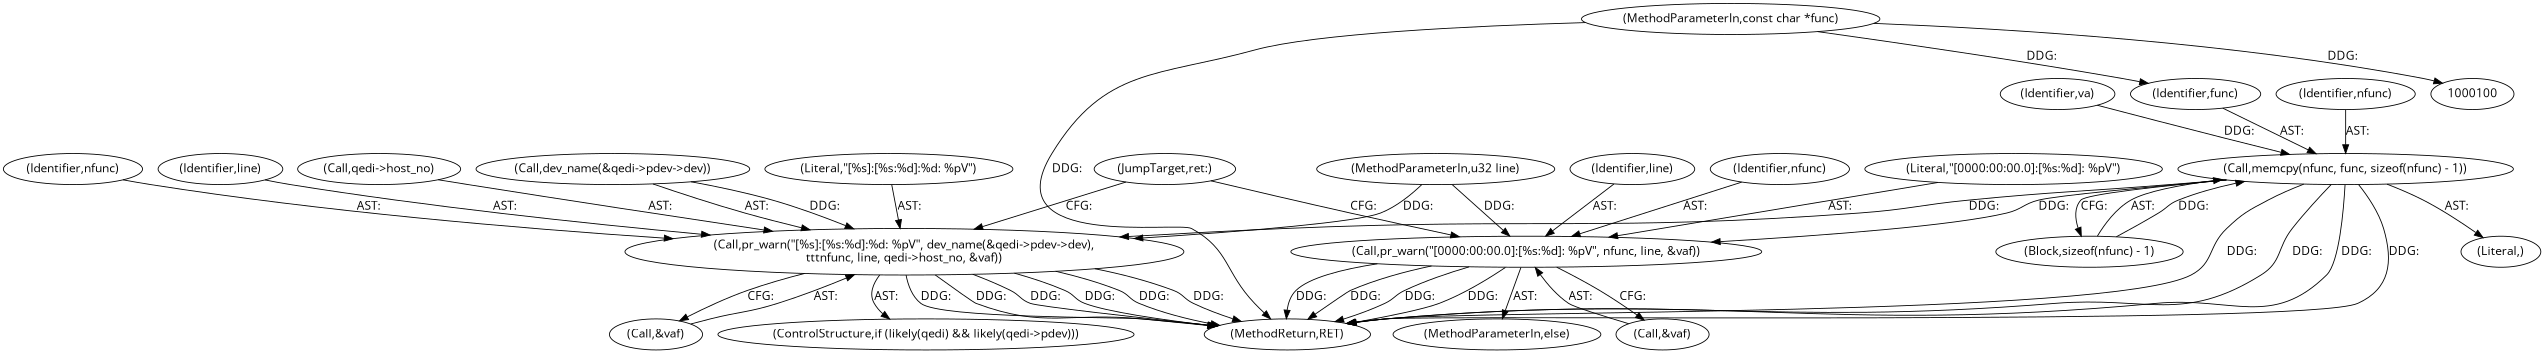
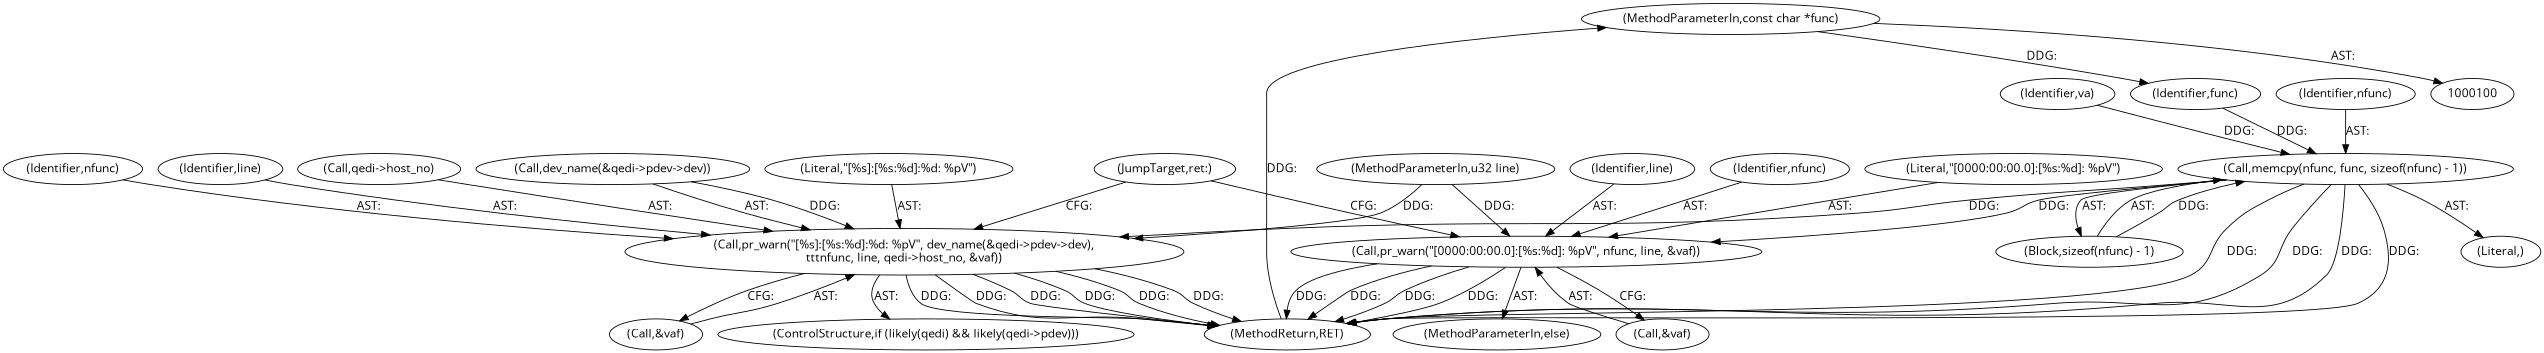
edge "(MethodParameterIn,const char *func)" -> "1000100": label "DDG: " -> "AST: "
edge "(MethodParameterIn,const char *func)" -> "(MethodReturn,RET)": reversed
edge "(Identifier,func)" -> "(Call,memcpy(nfunc, func, sizeof(nfunc) - 1))": label "AST: " -> "DDG: "
edge "(Call,memcpy(nfunc, func, sizeof(nfunc) - 1))" -> "(Block,sizeof(nfunc) - 1)": label "CFG: " -> "AST: "
